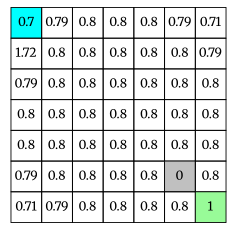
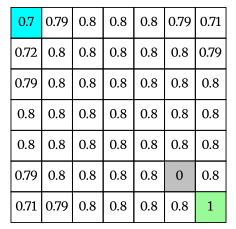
node "0.7": text "1.72" -> "0.72"
